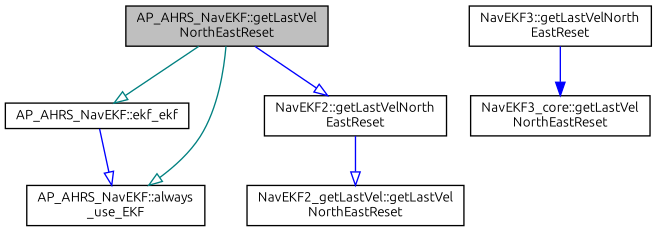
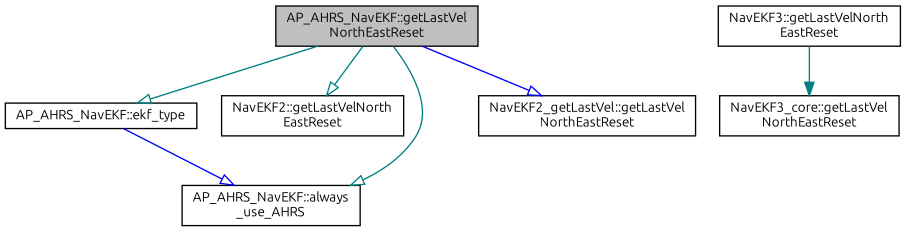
edge "NavEKF3::getLastVelNorth EastReset" -> "NavEKF3_core::getLastVel NorthEastReset": color blue -> teal
edge "AP_AHRS_NavEKF::getLastVel NorthEastReset" -> "NavEKF2::getLastVelNorth EastReset": color blue -> teal
node "AP_AHRS_NavEKF::ekf_ekf": label "AP_AHRS_NavEKF::ekf_ekf" -> "AP_AHRS_NavEKF::ekf_type"
edge "NavEKF2::getLastVelNorth EastReset" -> "NavEKF2_getLastVel::getLastVel NorthEastReset": now "AP_AHRS_NavEKF::getLastVel NorthEastReset" -> "NavEKF2_getLastVel::getLastVel NorthEastReset"
node "AP_AHRS_NavEKF::always _use_EKF": label "AP_AHRS_NavEKF::always _use_EKF" -> "AP_AHRS_NavEKF::always _use_AHRS"
